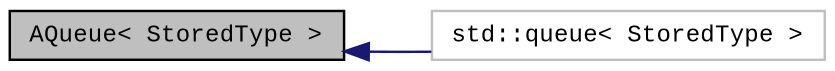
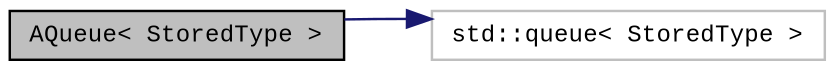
edge "std::queue< StoredType >" -> "AQueue< StoredType >": reversed
